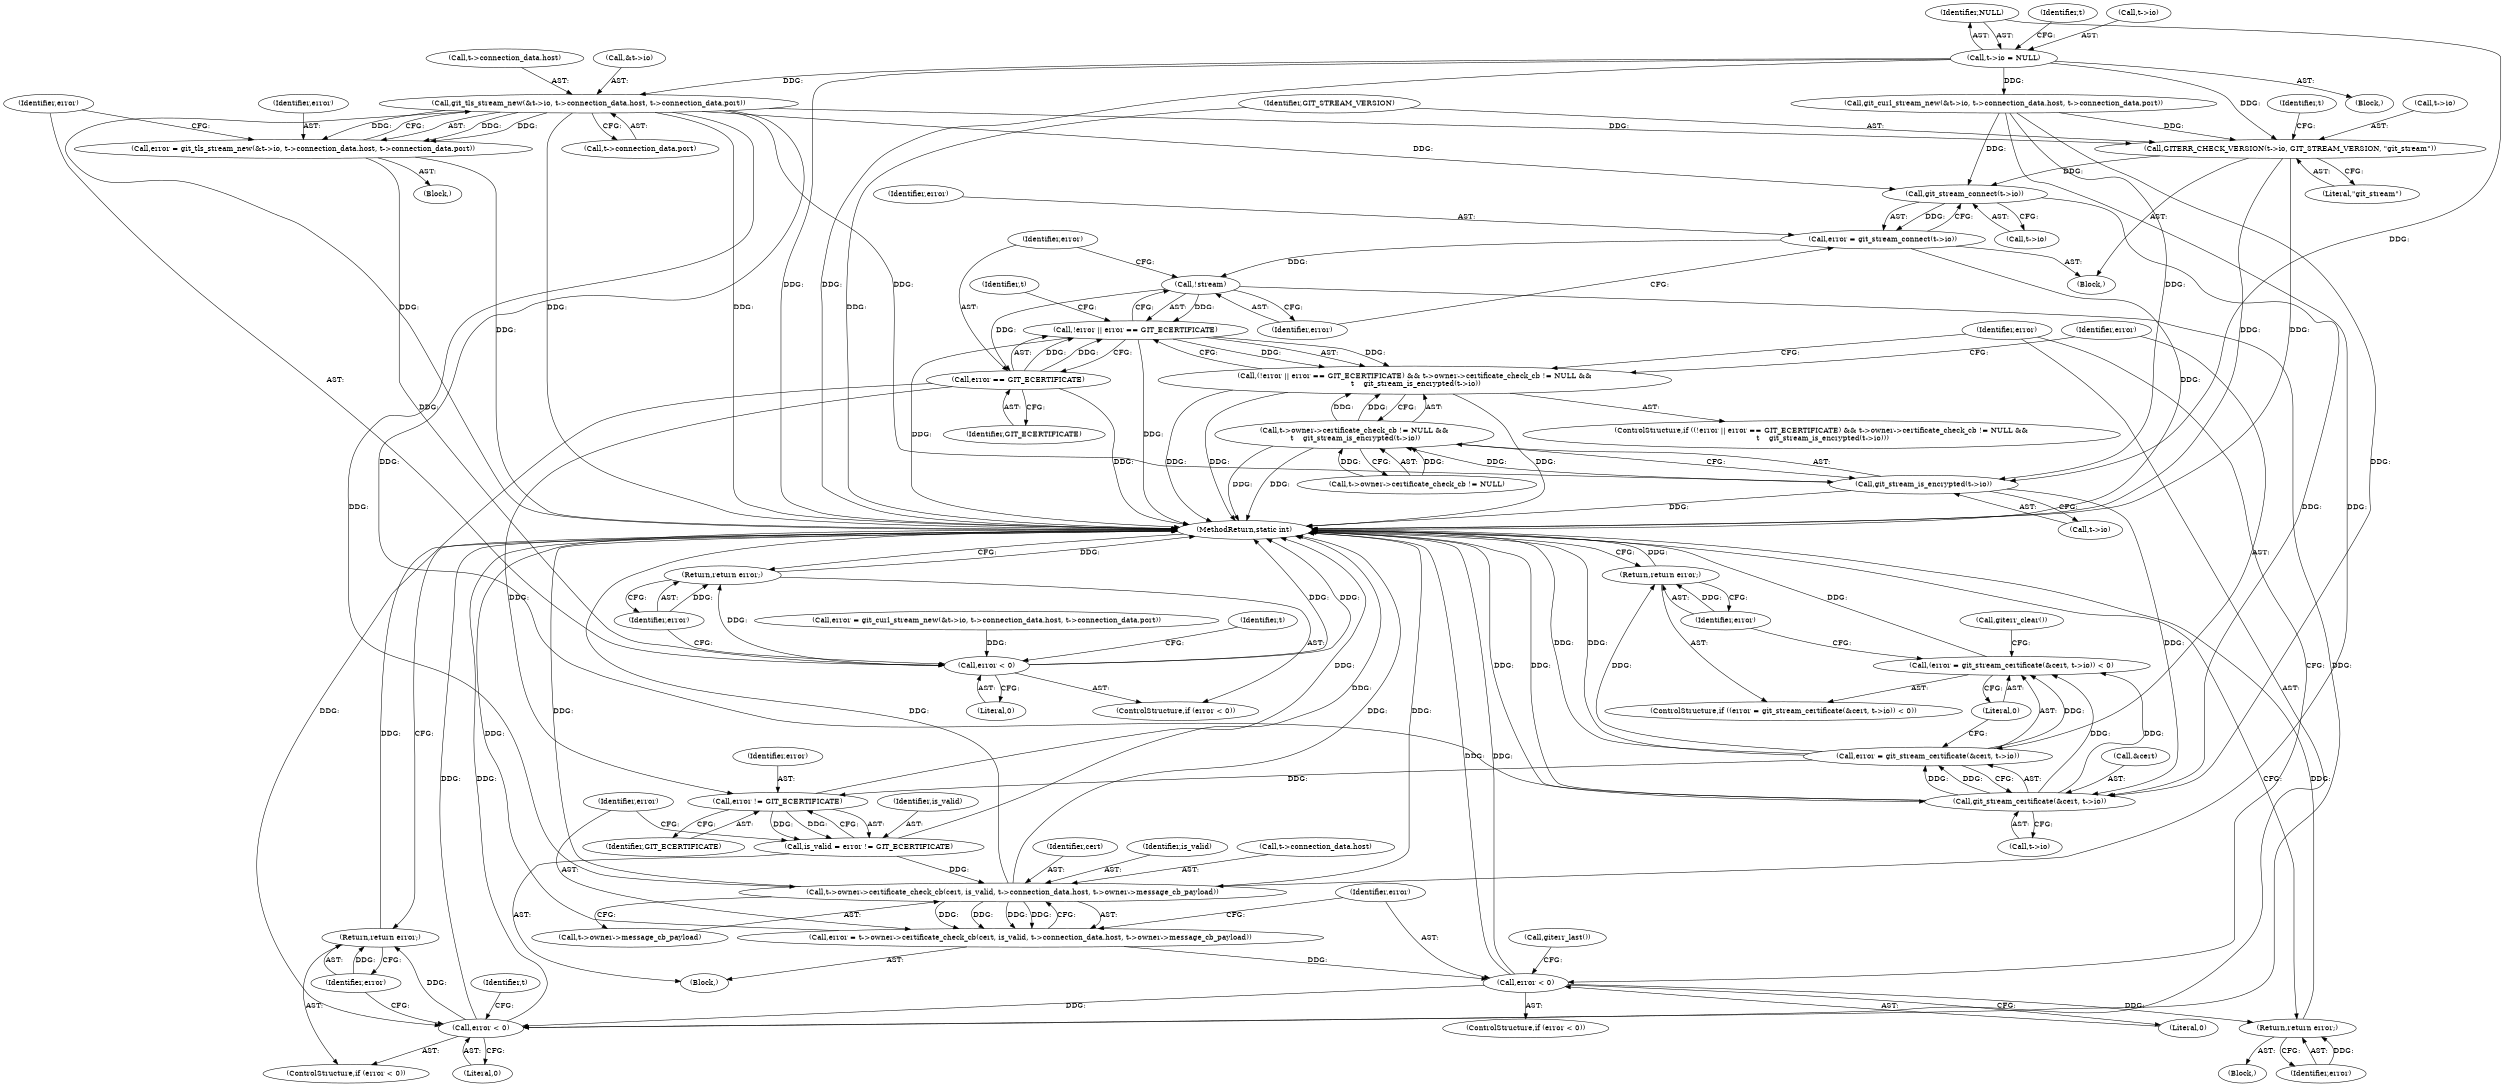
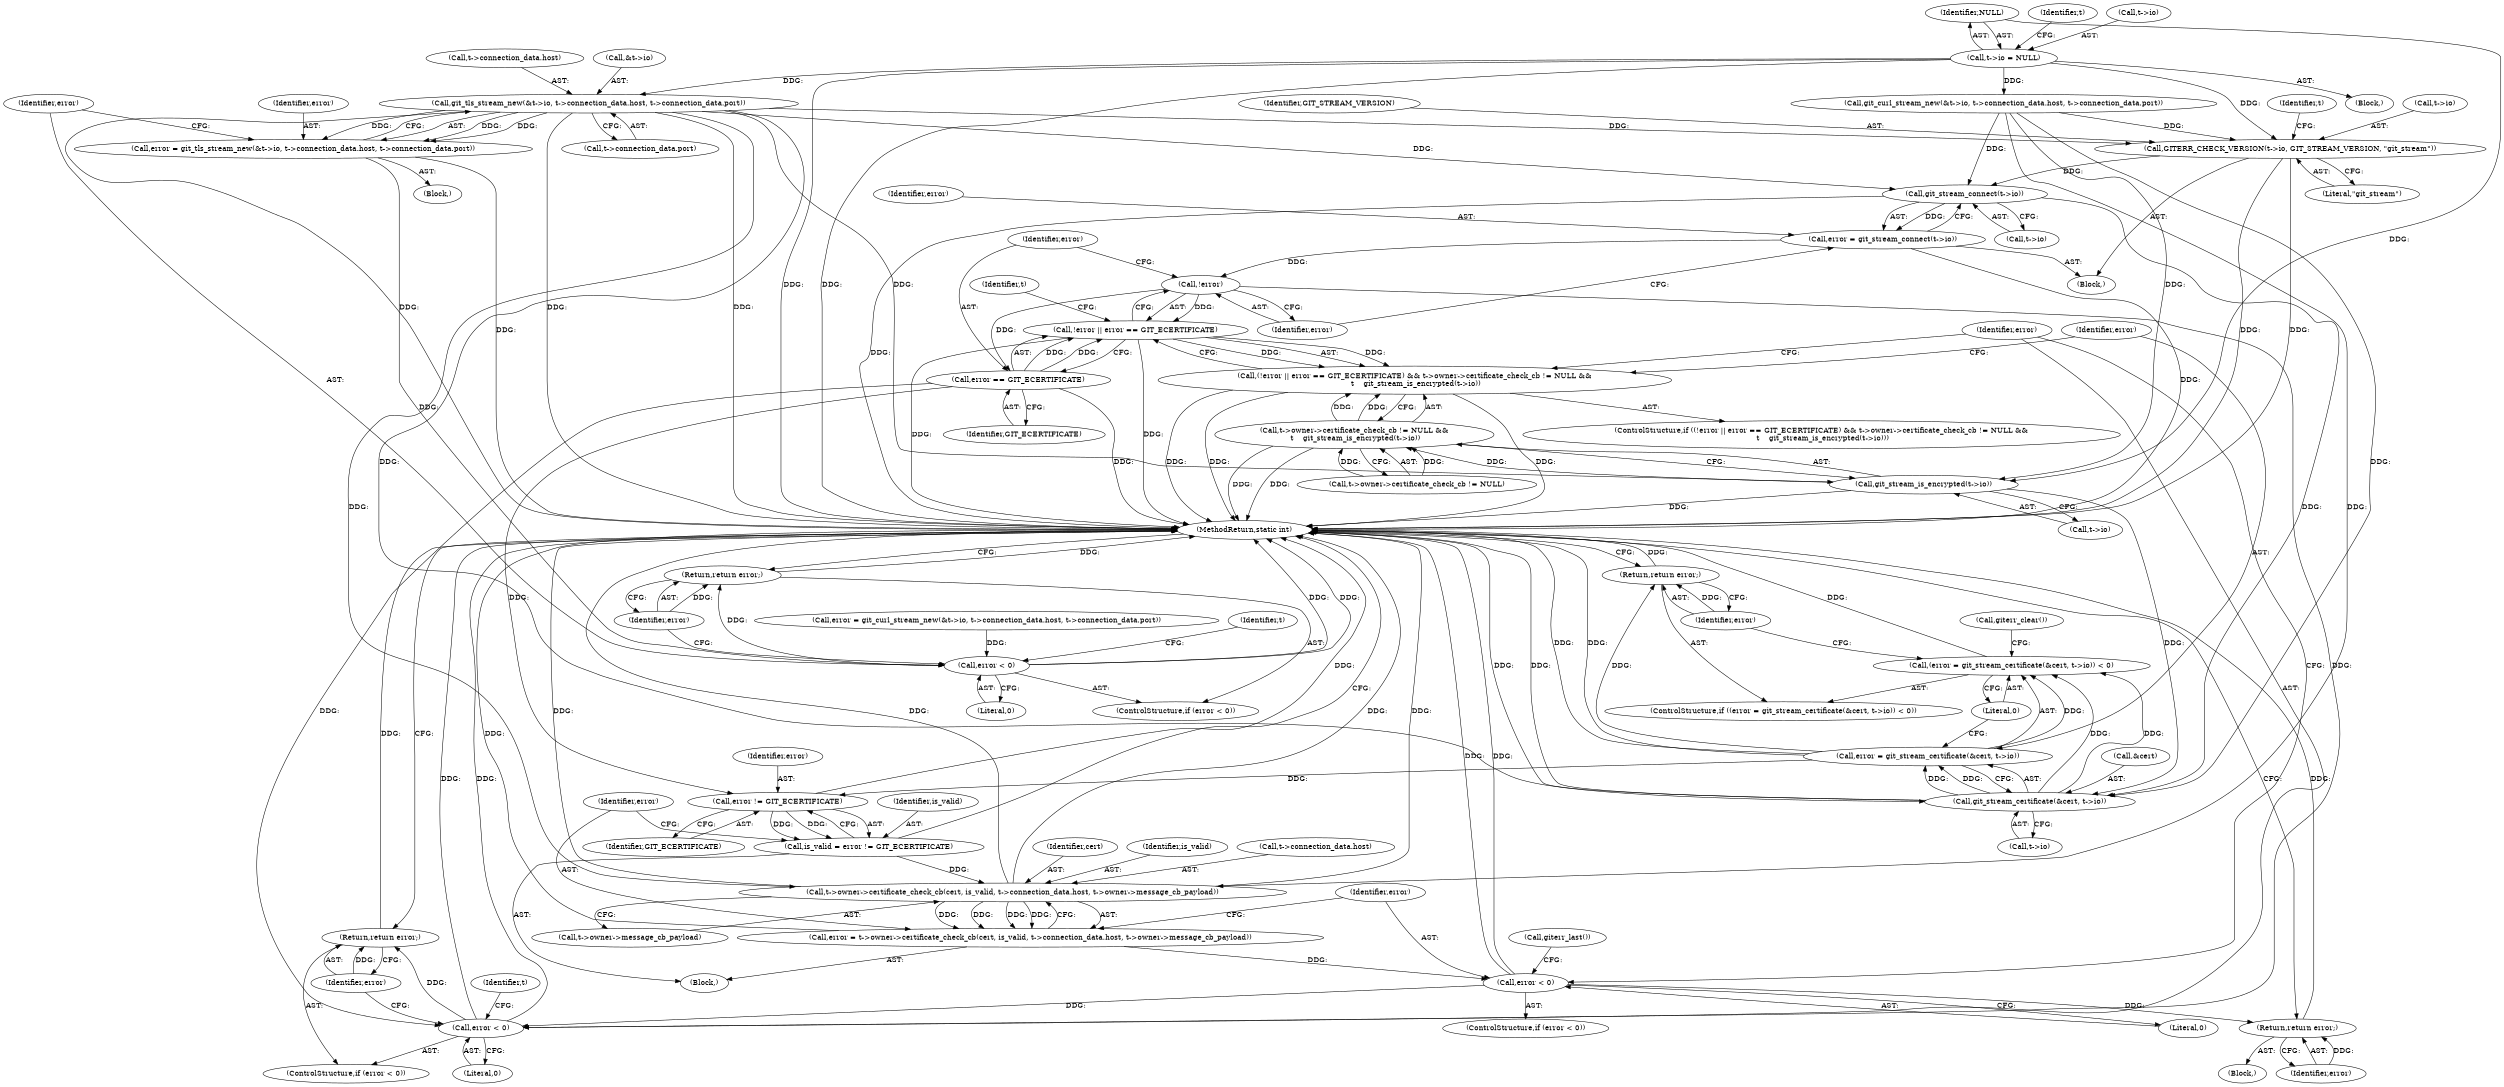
node "(Call,!stream)": label "(Call,!stream)" -> "(Call,!error)"
edge "(Identifier,GIT_STREAM_VERSION)" -> "(MethodReturn,static int)": now "(Call,git_stream_connect(t->io))" -> "(MethodReturn,static int)"
edge "(Call,is_valid = error != GIT_ECERTIFICATE)" -> "(MethodReturn,static int)": label "DDG: " -> "CFG: "
